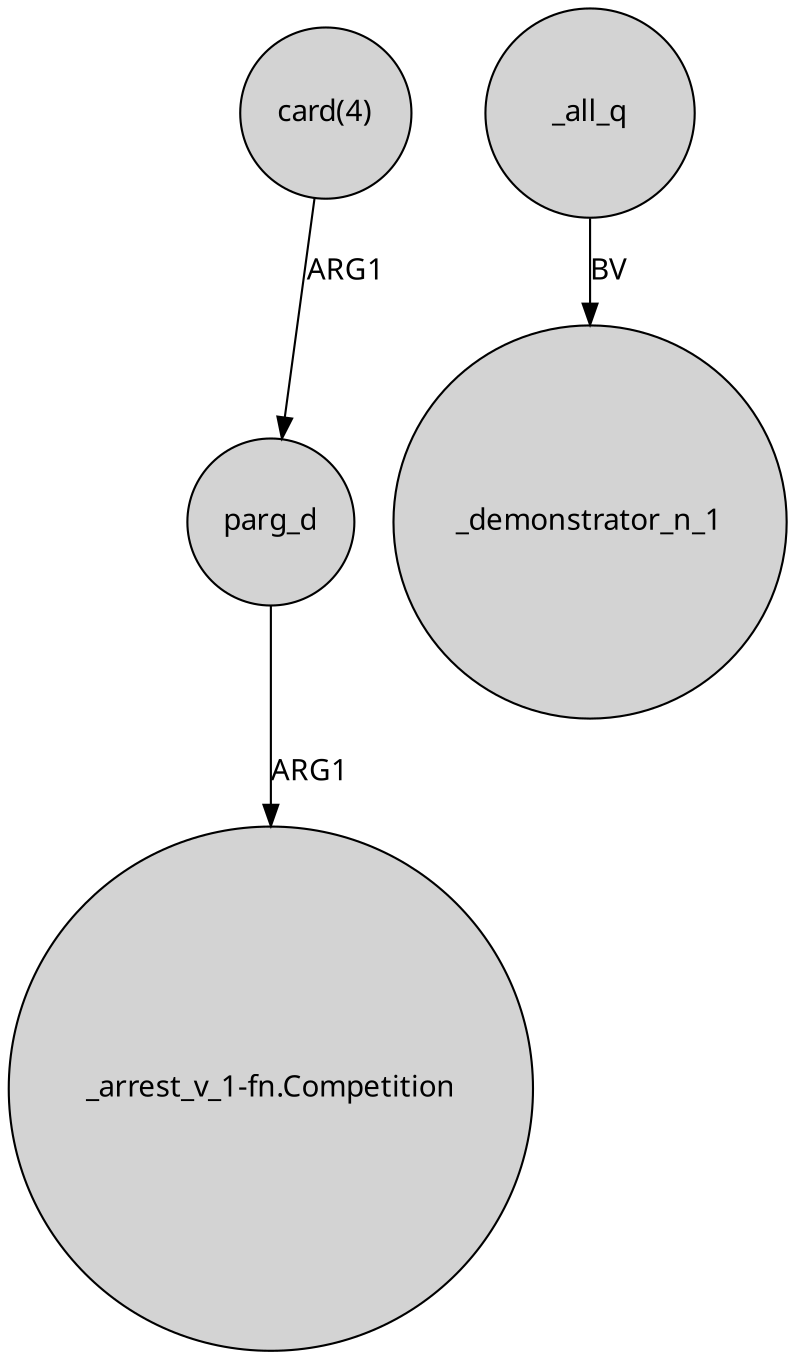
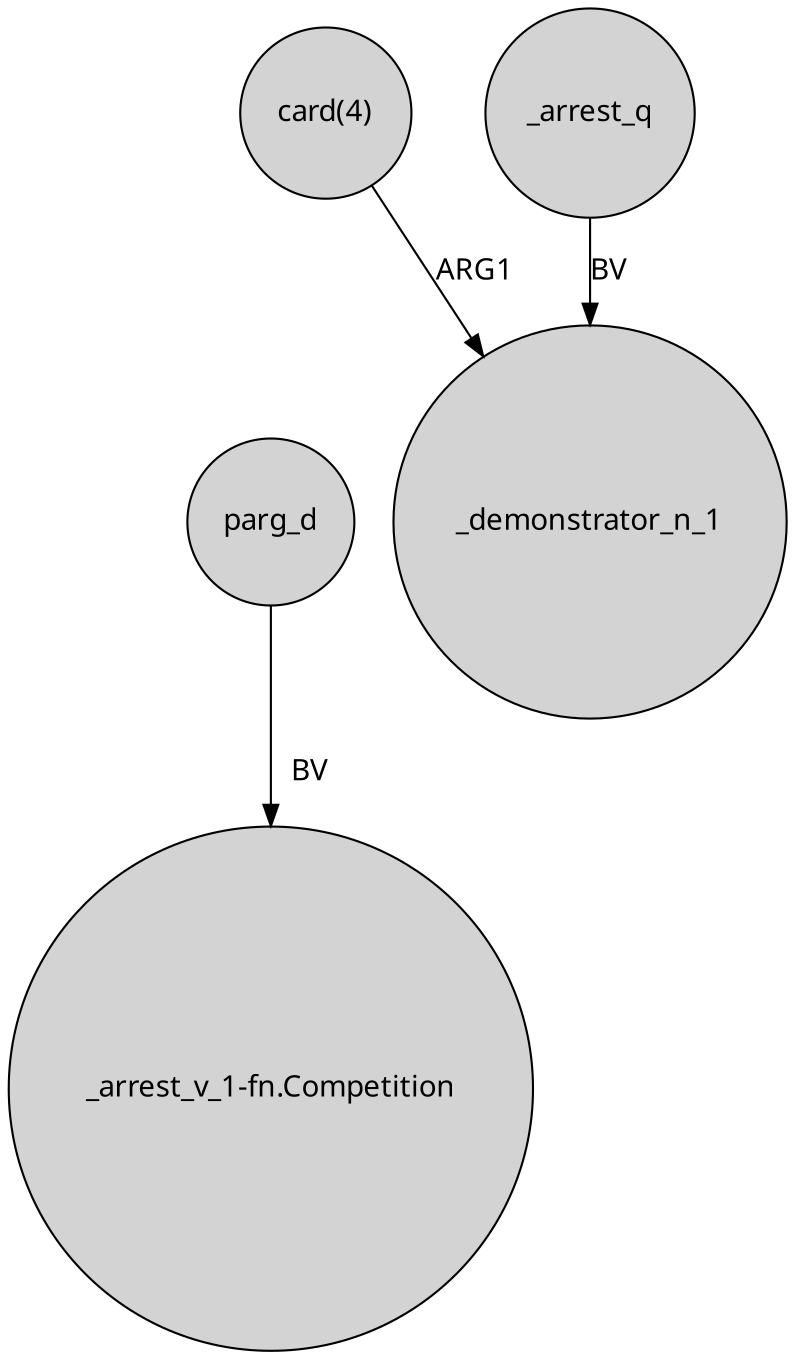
node "_all_q": label "_all_q" -> "_arrest_q"
edge "card(4)" -> "parg_d": now "card(4)" -> "_demonstrator_n_1"
edge "parg_d" -> "_arrest_v_1-fn.Competition": label "ARG1" -> "BV"
